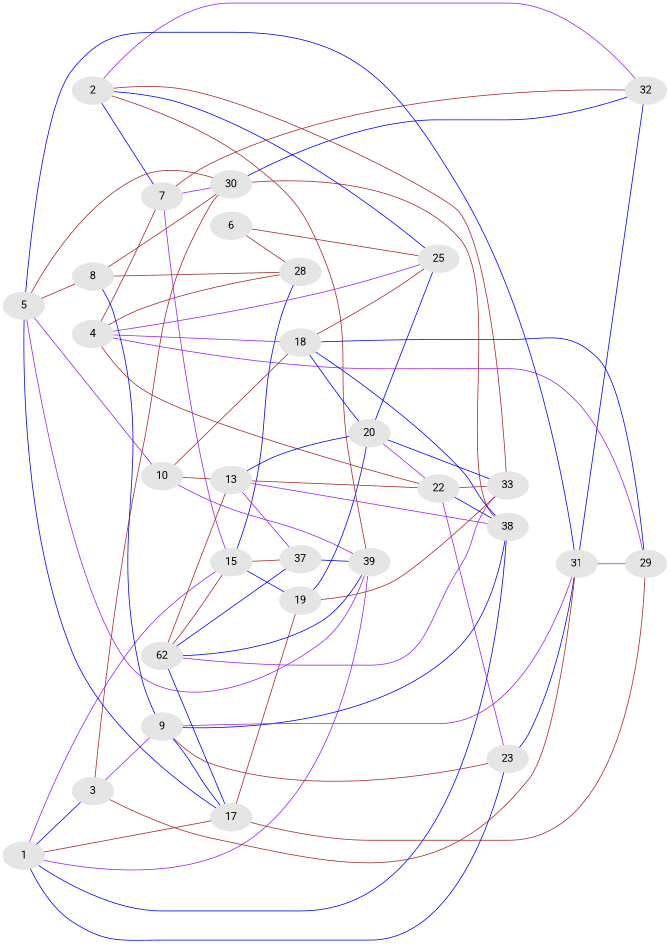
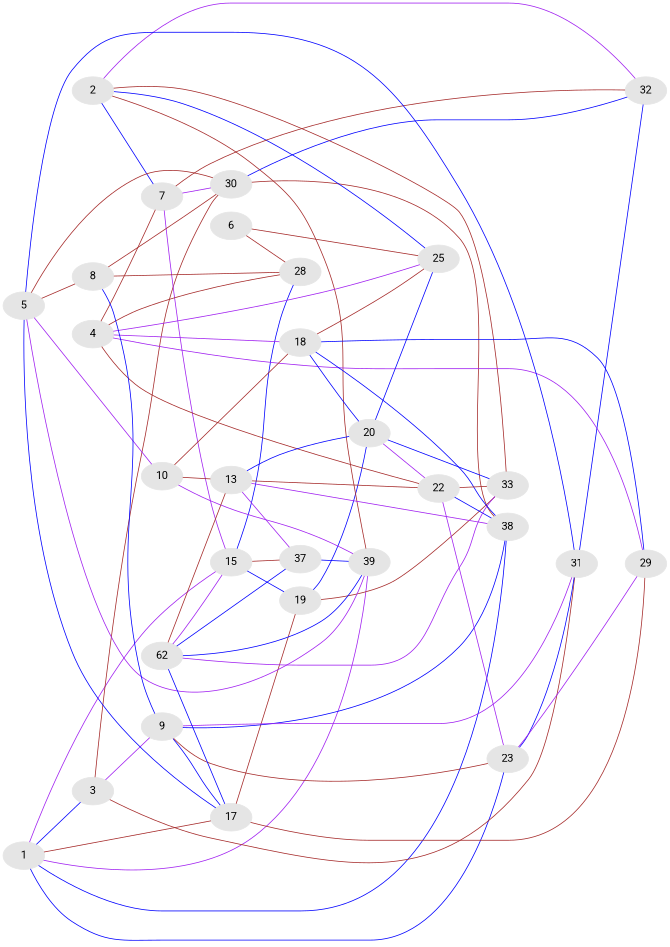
edge "31" -- "29": now "23" -- "29"
edge "15" -- "62": color brown -> purple
